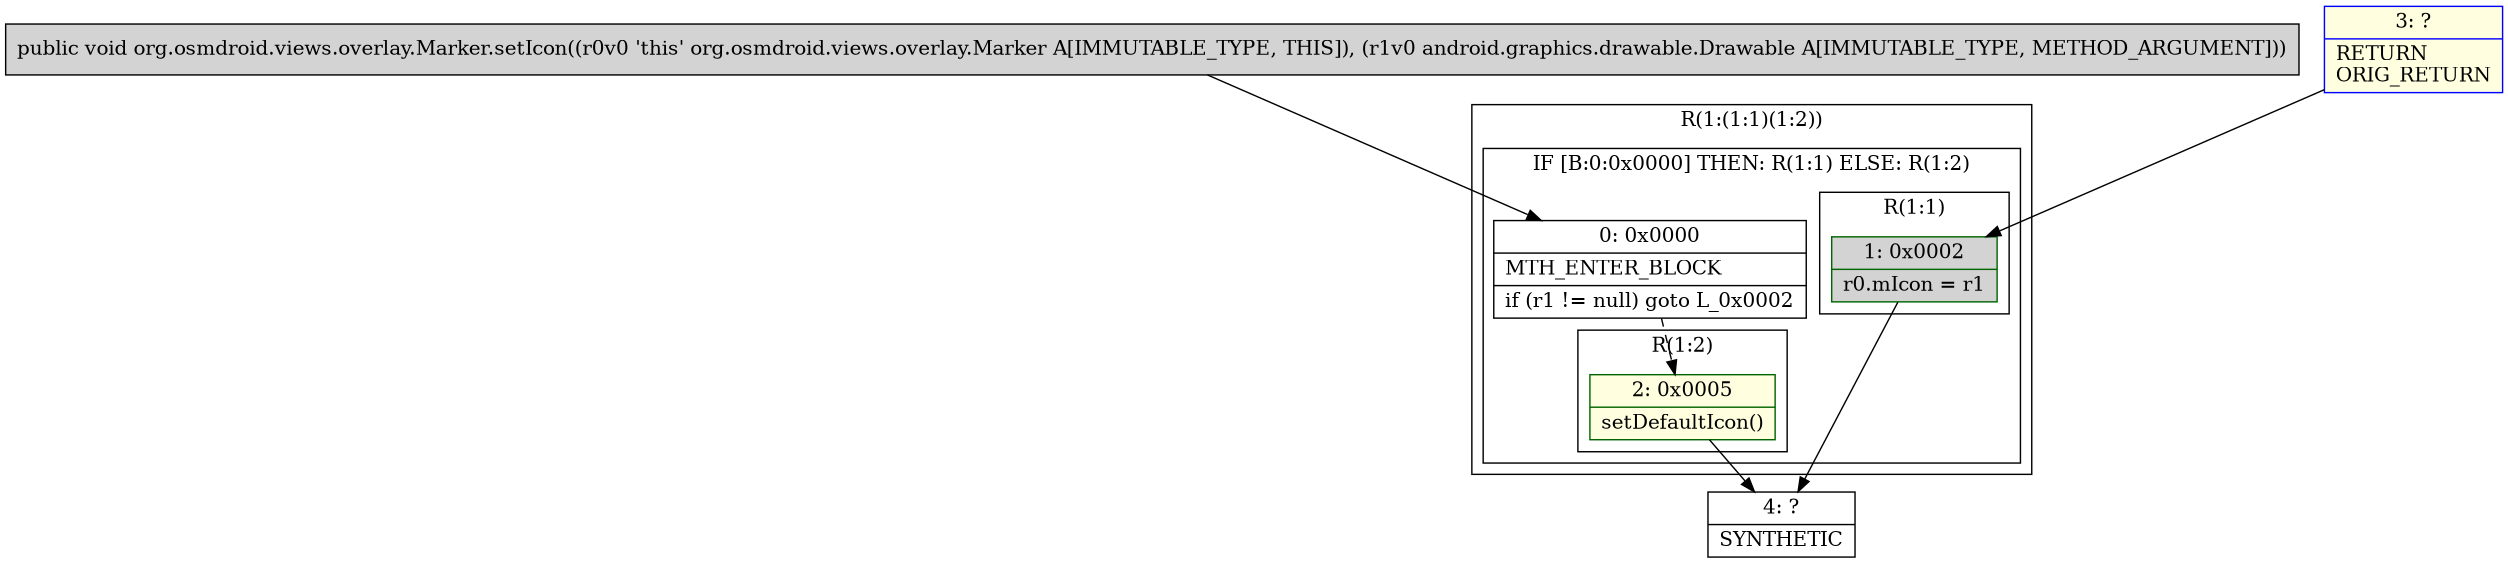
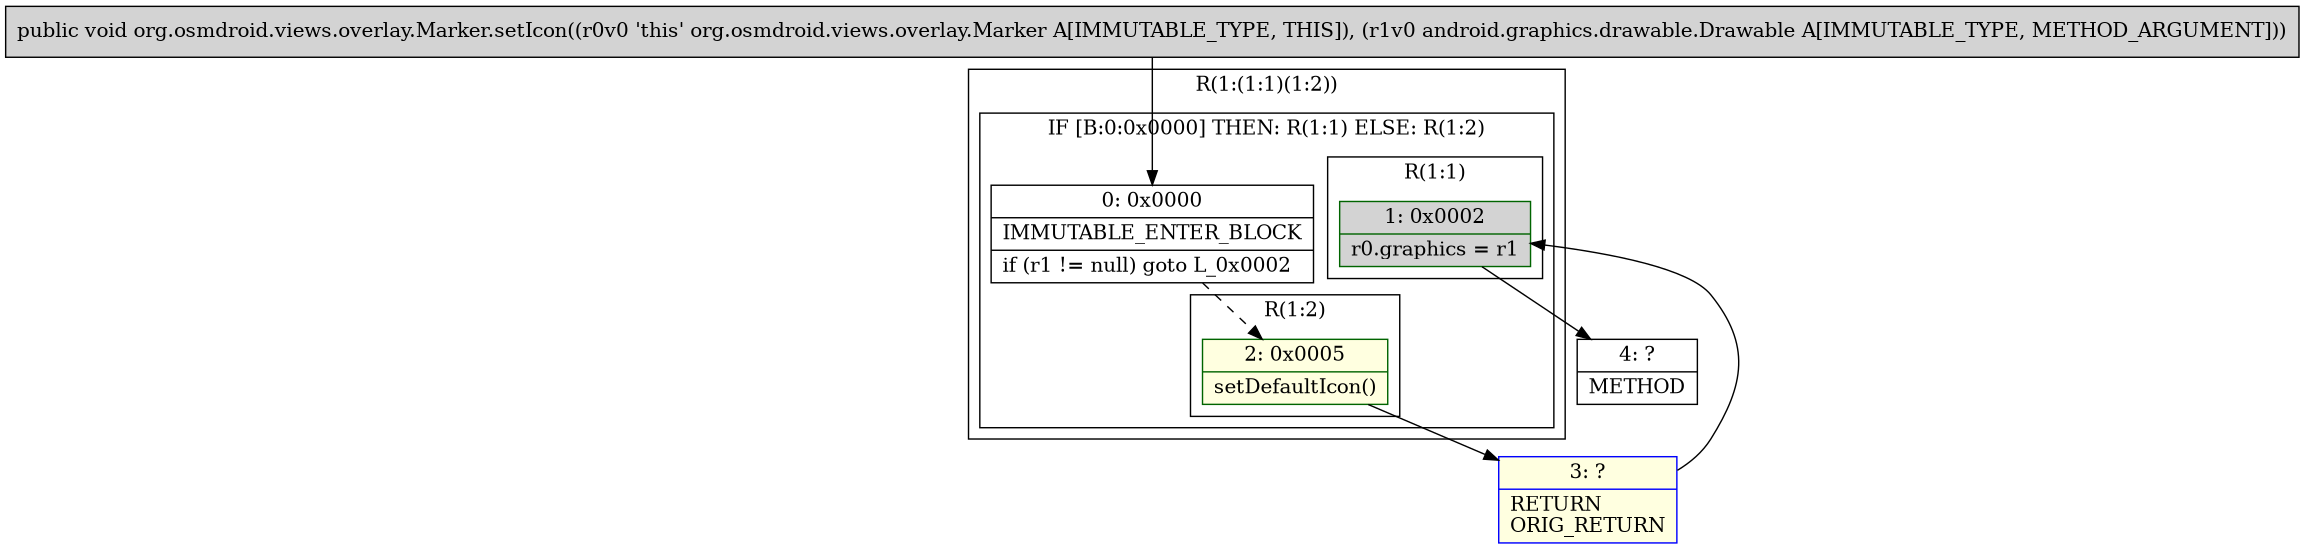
node "0: 0x0000": text "MTH_ENTER_BLOCK" -> "IMMUTABLE_ENTER_BLOCK"
node "1: 0x0002": text "r0.mIcon = r1" -> "r0.graphics = r1"
edge "2: 0x0005" -> "4: ?": now "2: 0x0005" -> "3: ?"
node "4: ?": text "SYNTHETIC" -> "METHOD"
